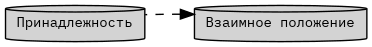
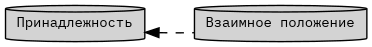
edge "Принадлежность" -> "Взаимное положение": reversed
